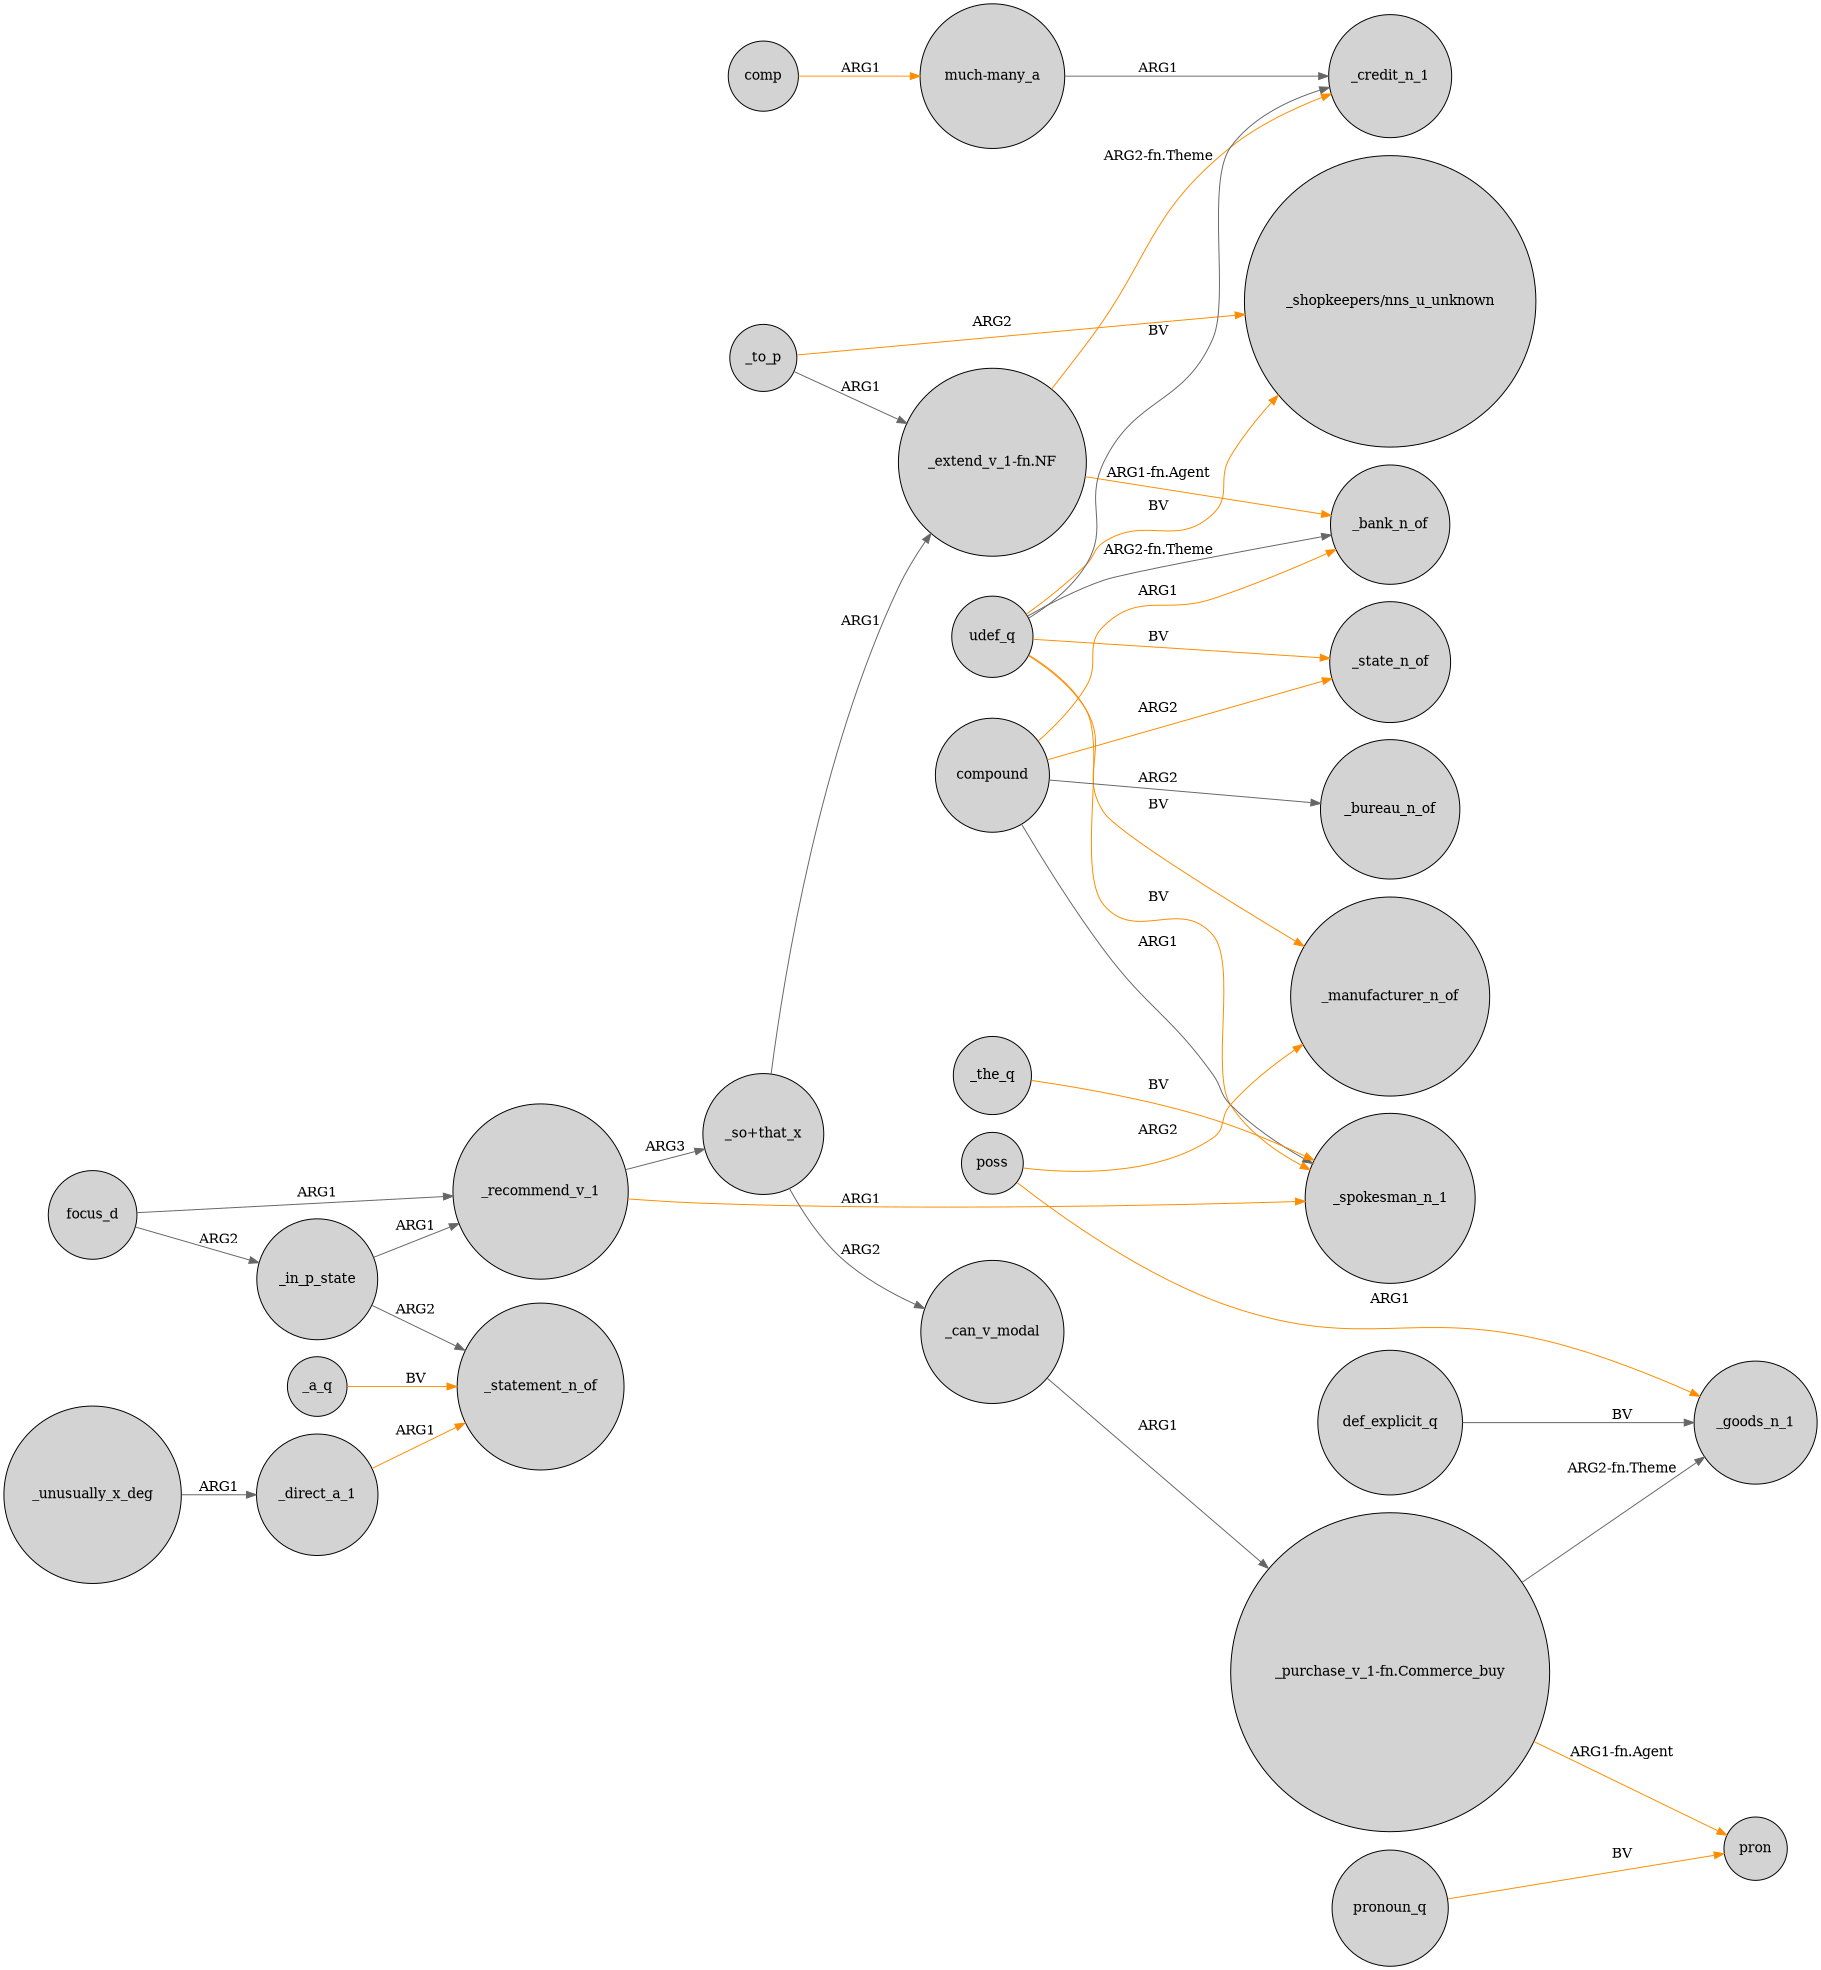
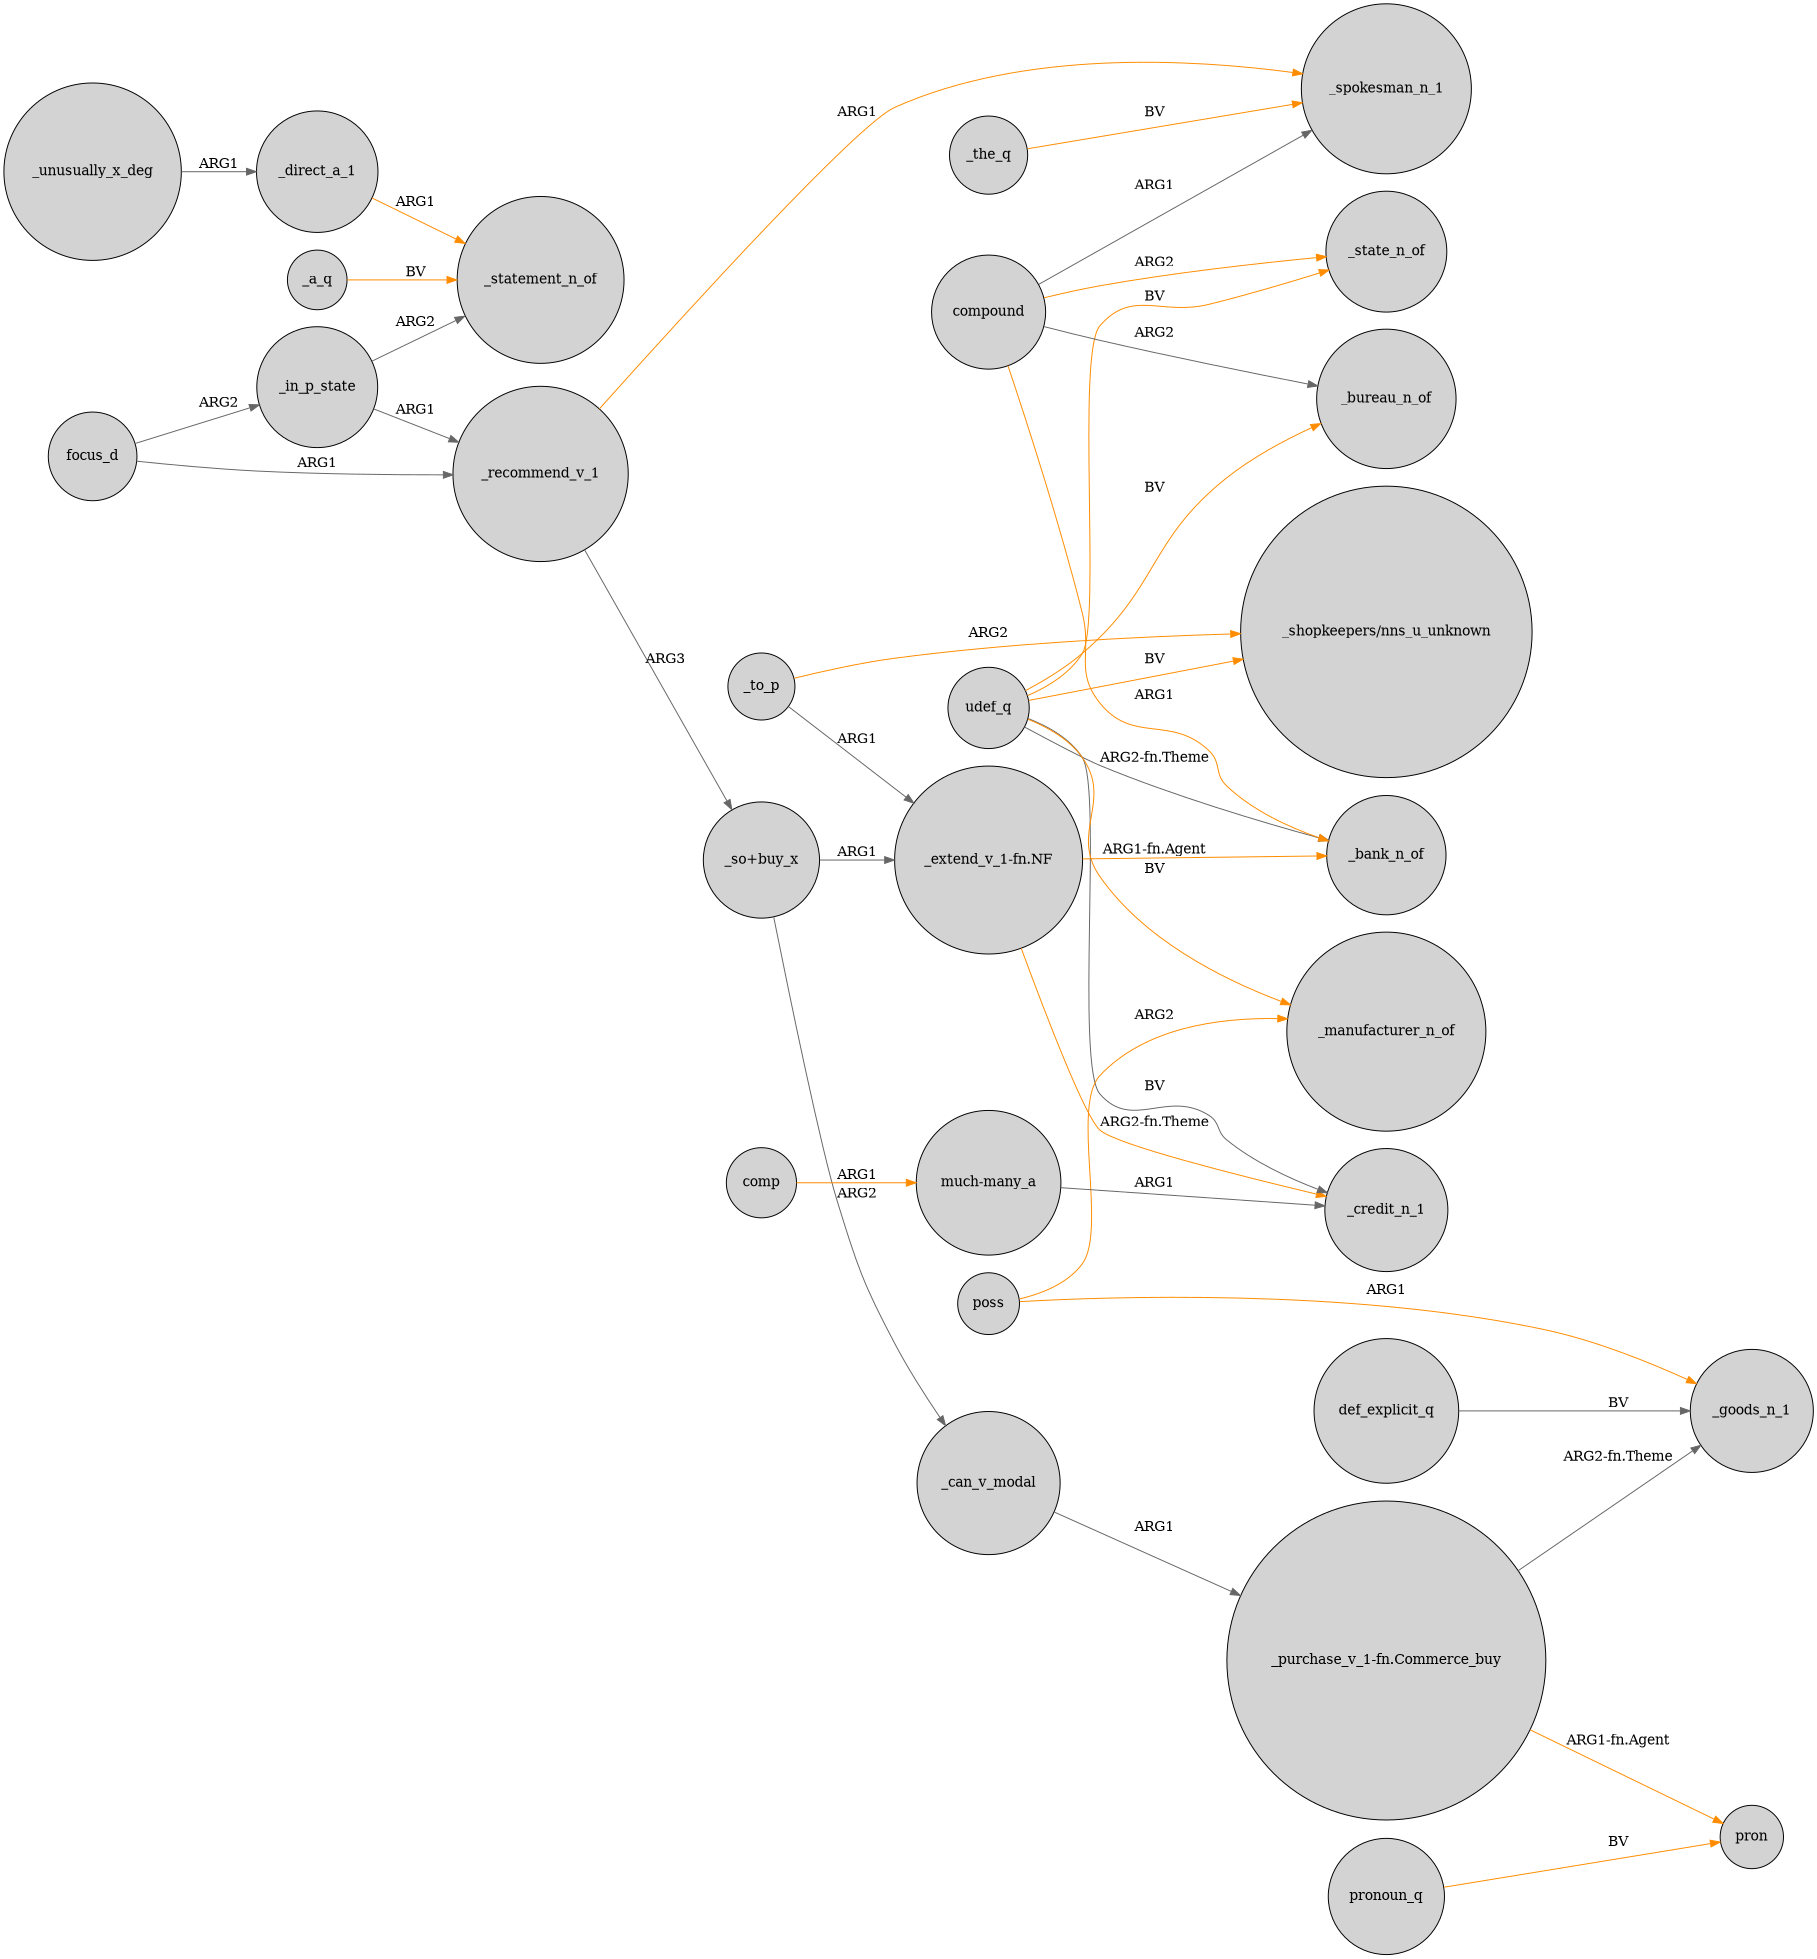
edge "udef_q" -> "_spokesman_n_1": now "udef_q" -> "_bureau_n_of"
node "_so+that_x": label "_so+that_x" -> "_so+buy_x"
